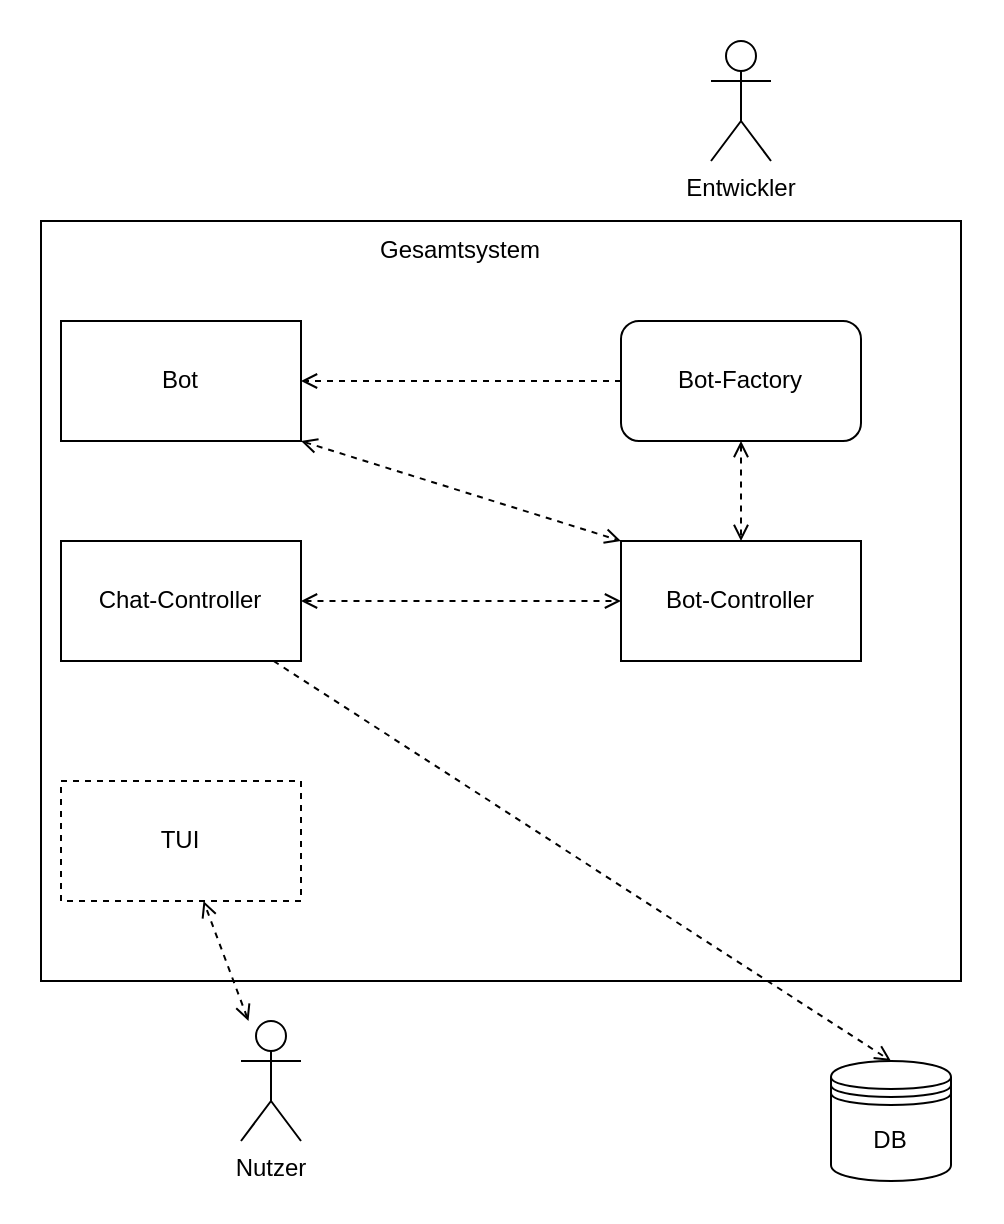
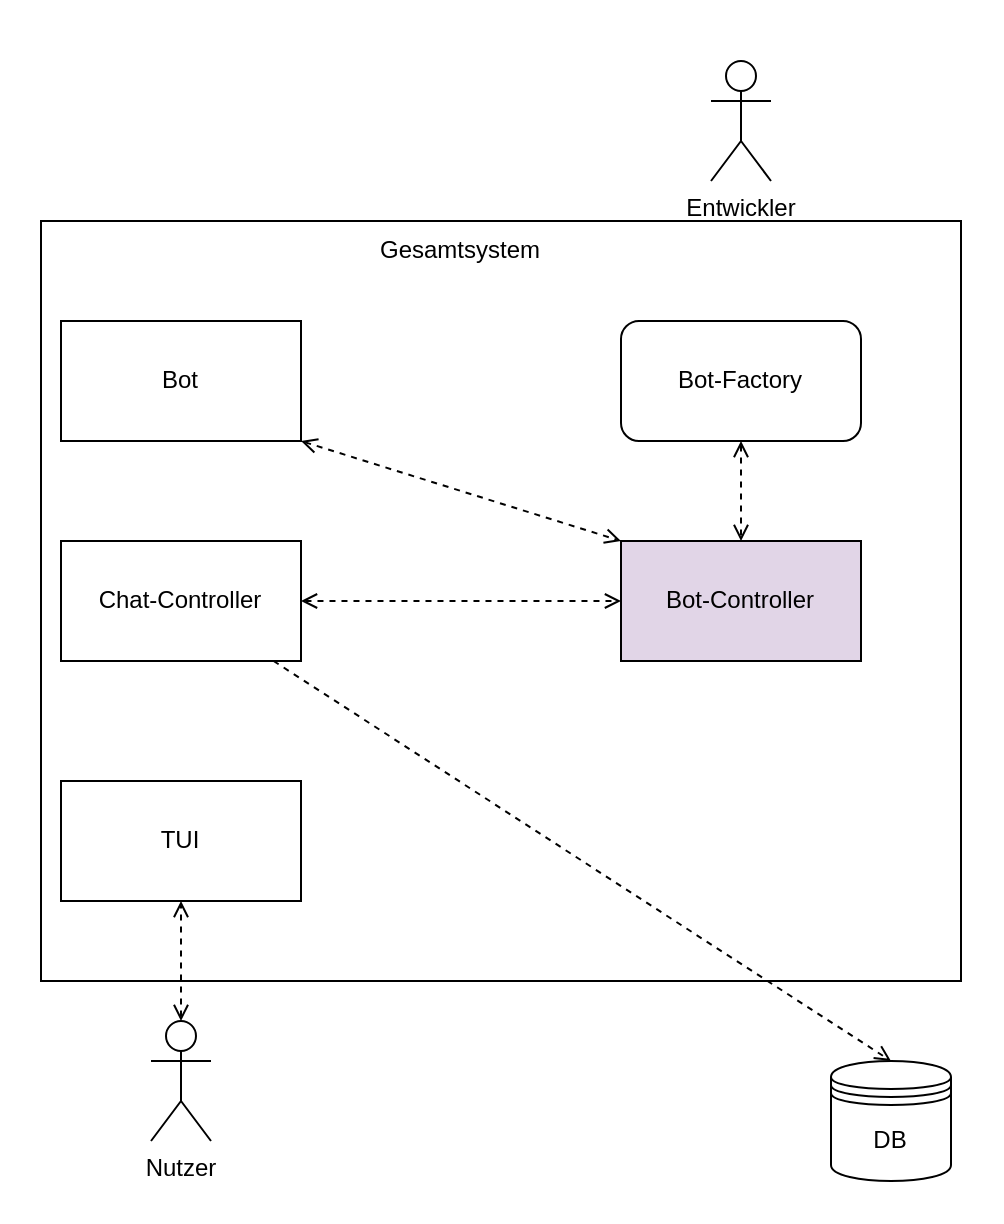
node "Entwickler": moved (741, 101) -> (741, 121)
edge "Bot-Factory" -> "Bot": removed
node "Bot-Controller": fillcolor #ffffff -> #e1d5e7
node "TUI": style dashed -> solid
node "Nutzer": moved (271, 1081) -> (181, 1081)
